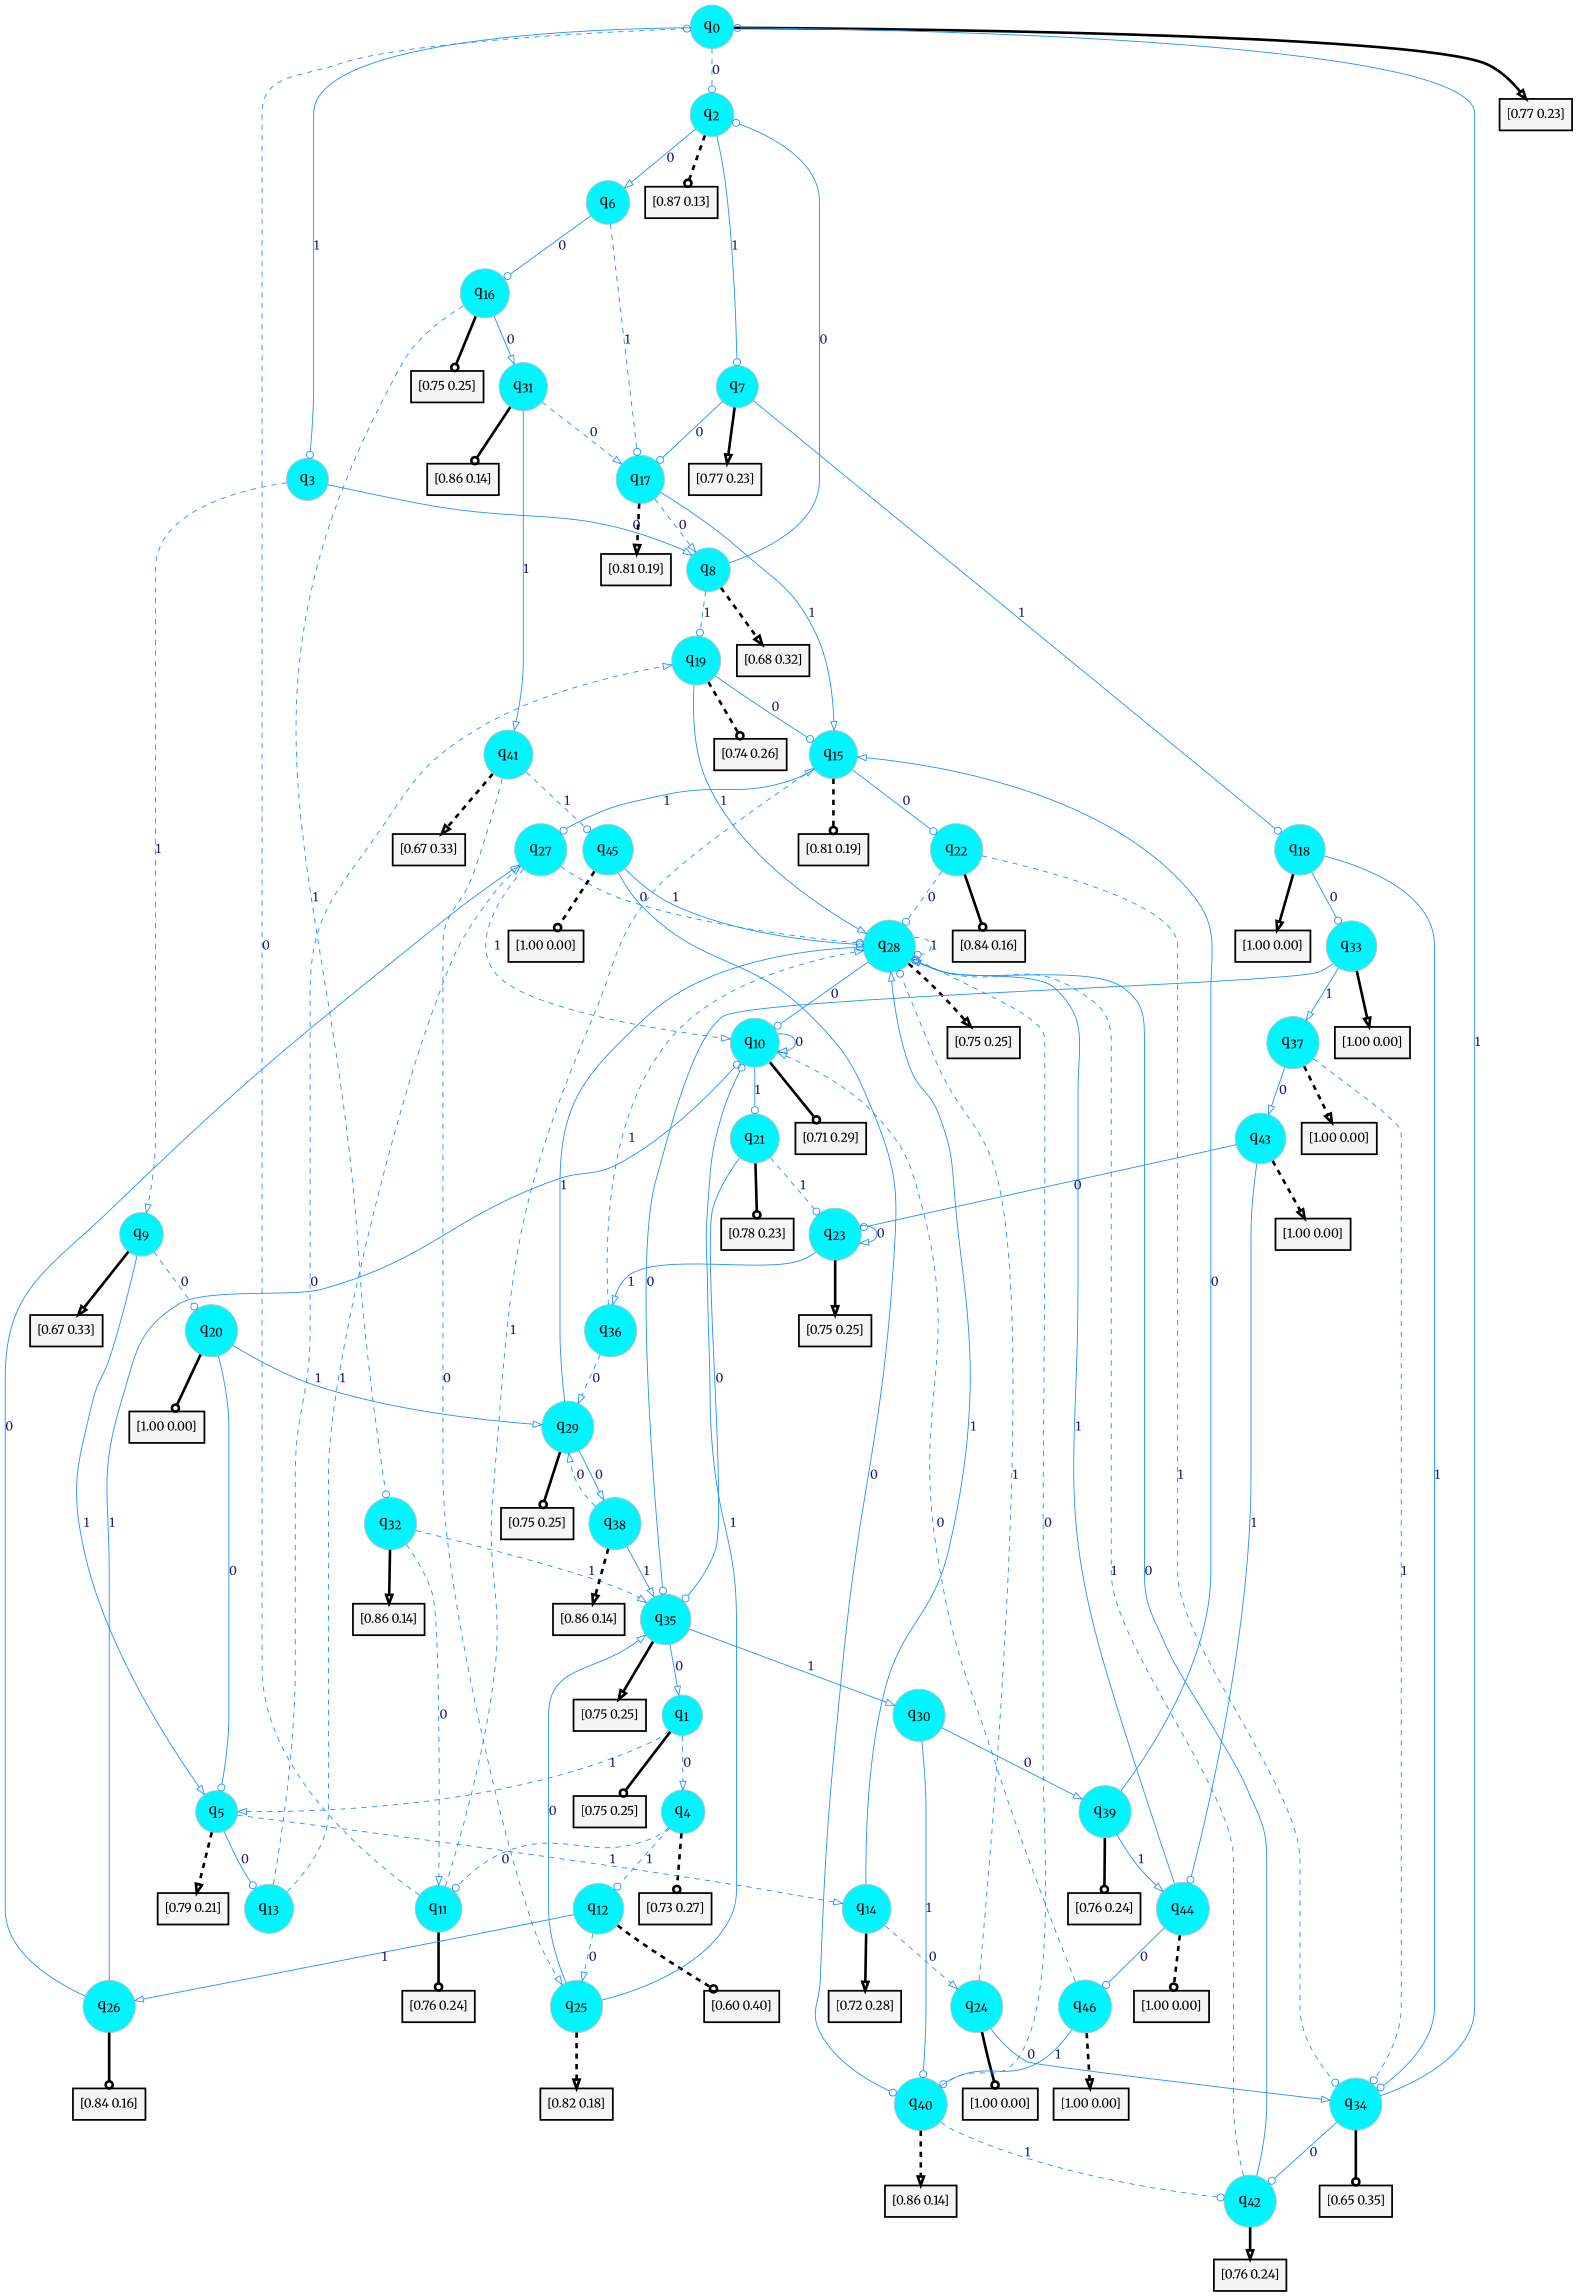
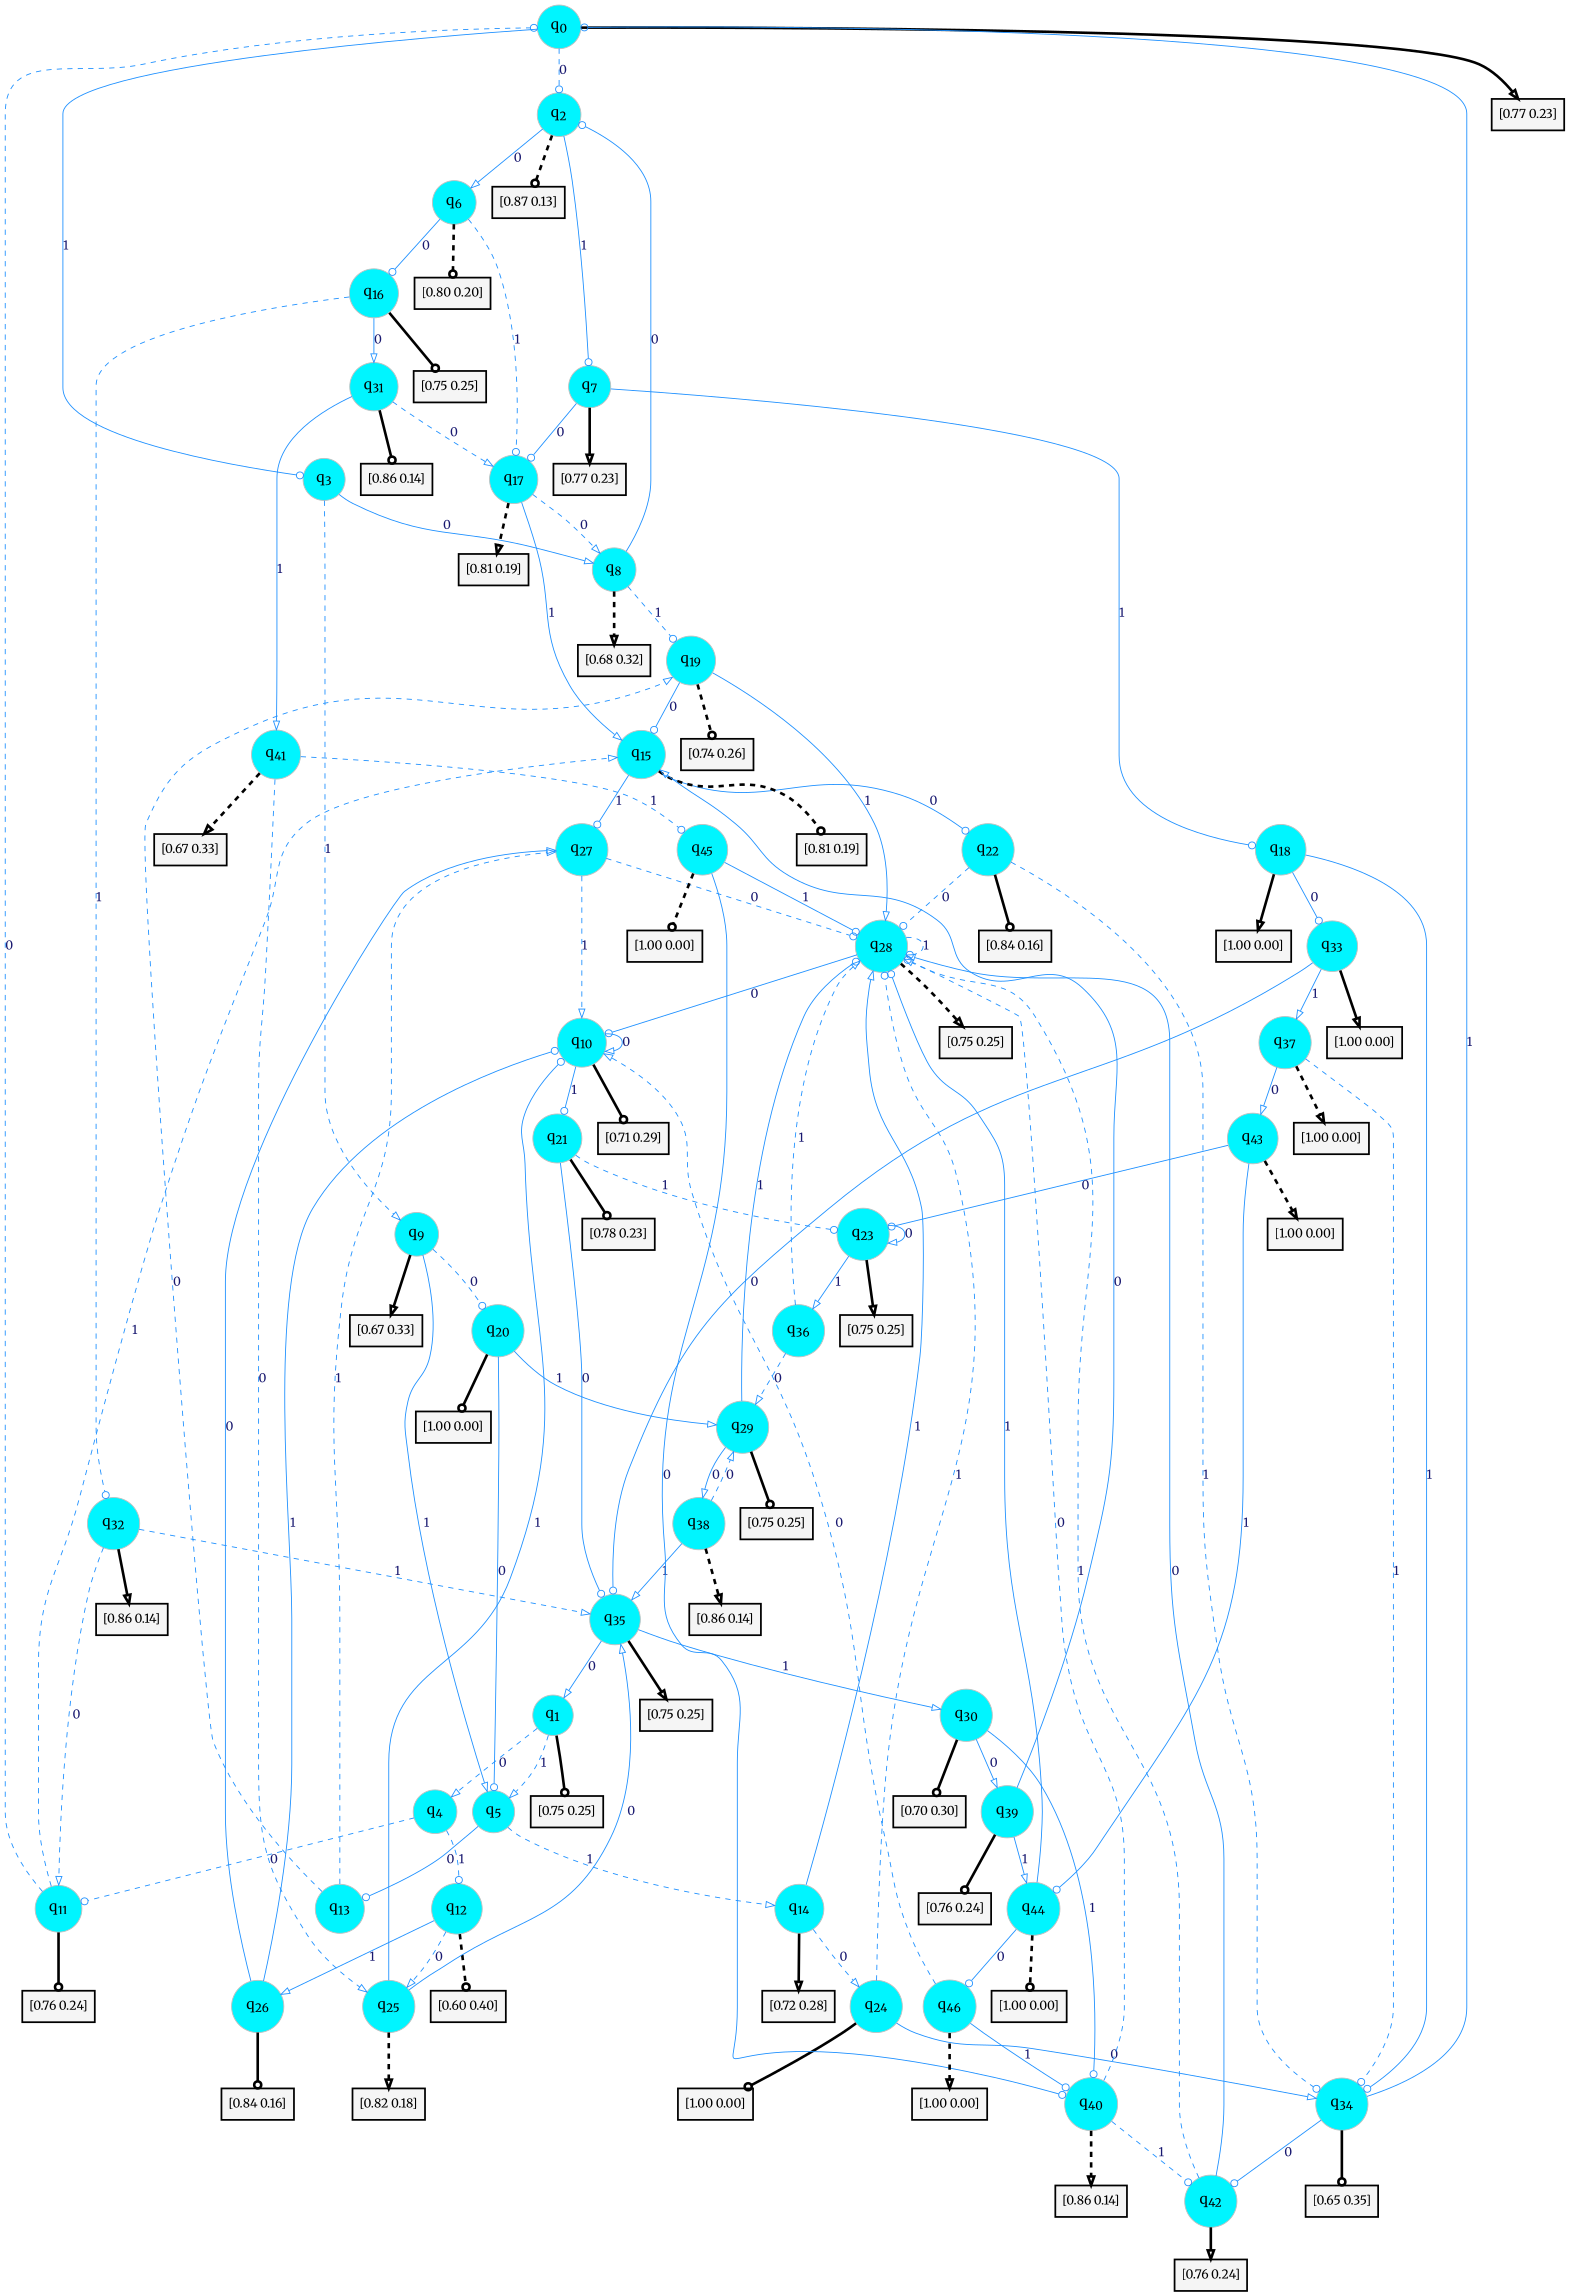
node "[0.80 0.20]": added
node "[0.70 0.30]": added
node "[0.79 0.21]": removed
node "[0.73 0.27]": removed
